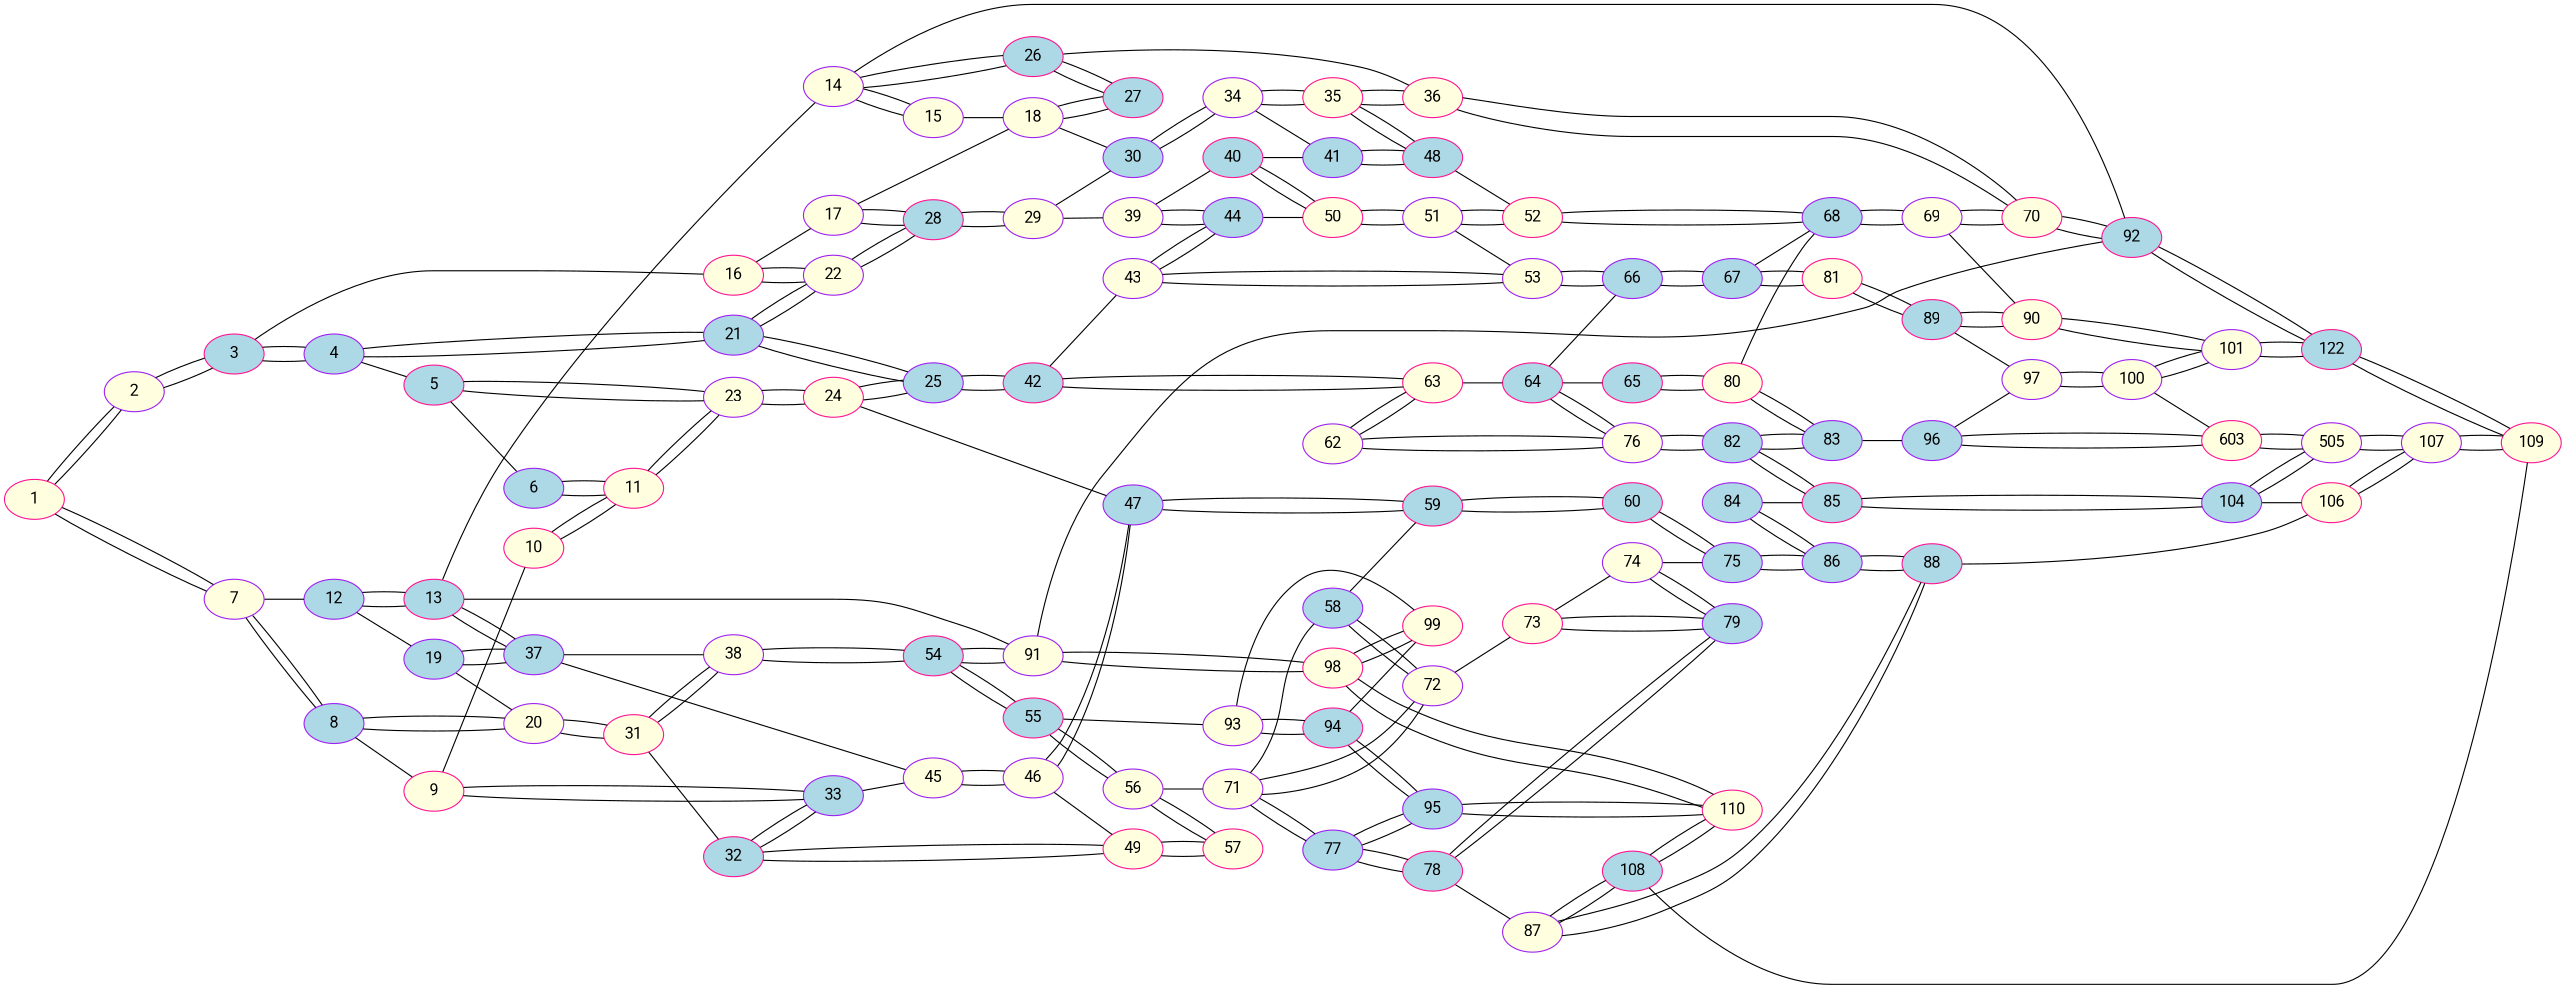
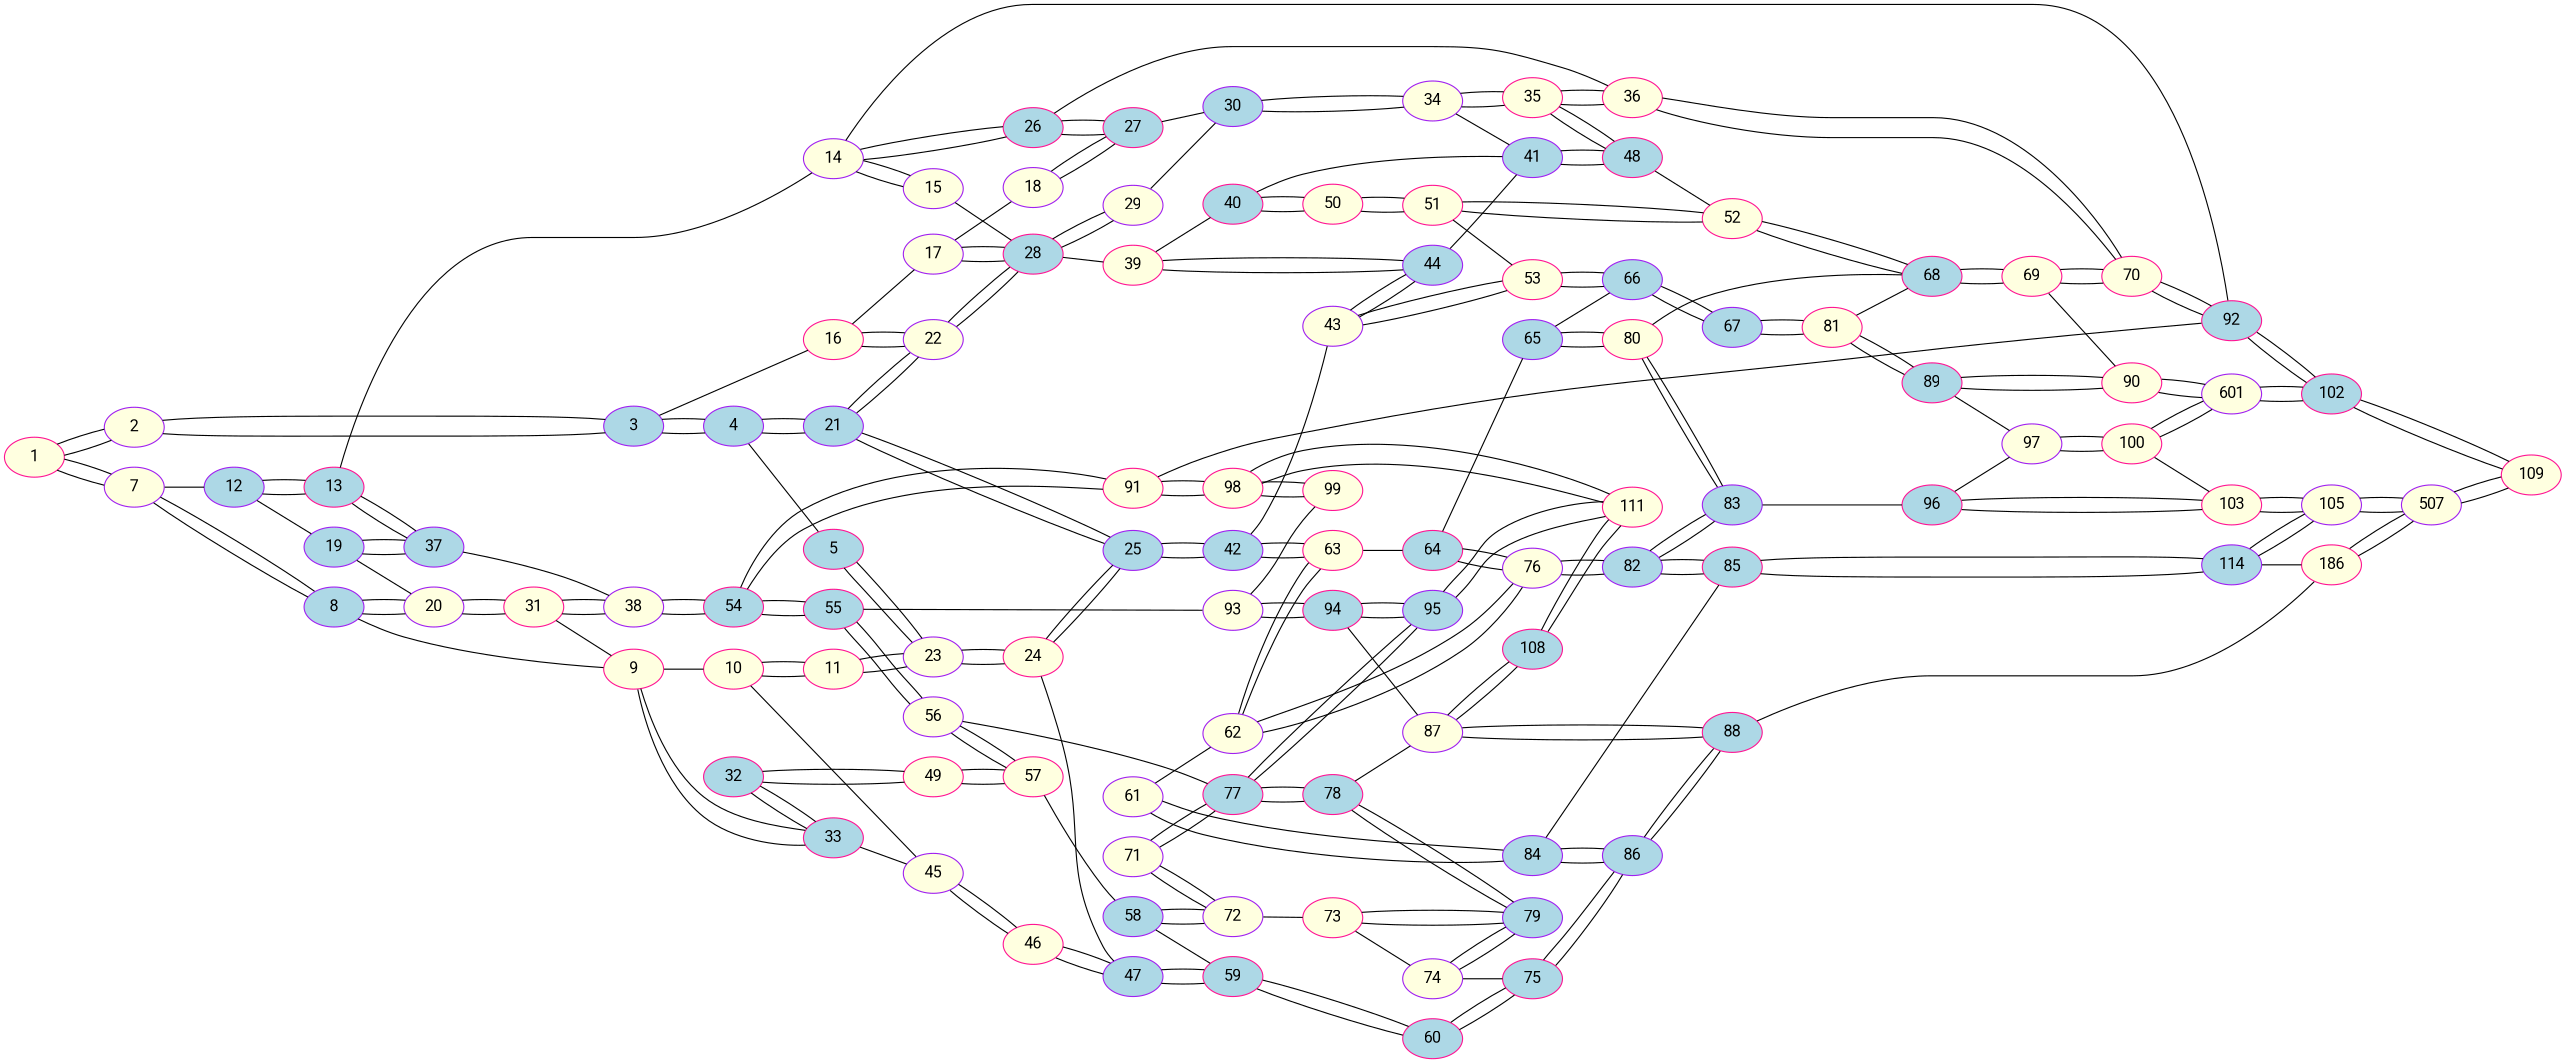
edge "15" -- "18": now "15" -- "28"
edge "18" -- "30": now "27" -- "30"
edge "39" -- "29": now "39" -- "28"
node "39": color purple -> deeppink
edge "44" -- "50": now "44" -- "41"
node "51": color purple -> deeppink
node "68": color purple -> deeppink
node "69": color purple -> deeppink
edge "68" -- "67": now "68" -- "81"
node "53": color purple -> deeppink
edge "66" -- "64": now "66" -- "65"
node "101": label "101" -> "601"
node "122": label "122" -> "102"
node "3": color deeppink -> purple
node "100": color purple -> deeppink
node "42": color deeppink -> purple
node "65": color deeppink -> purple
node "96": color purple -> deeppink
node "603": label "603" -> "103"
node "505": label "505" -> "105"
node "107": label "107" -> "507"
node "6": removed
node "104": label "104" -> "114"
node "106": label "106" -> "186"
node "75": color purple -> deeppink
edge "13" -- "91": removed
node "91": color purple -> deeppink
edge "99" -- "94": now "87" -- "94"
edge "58" -- "71": now "58" -- "57"
edge "37" -- "45": now "10" -- "45"
node "46": color purple -> deeppink
edge "56" -- "71": now "56" -- "77"
edge "31" -- "32": now "31" -- "9"
node "33": color purple -> deeppink
node "61": added
node "110": label "110" -> "111"
edge "46" -- "49": removed
node "77": color purple -> deeppink
edge "109" -- "108": removed
